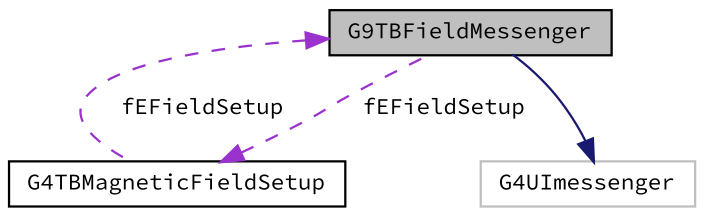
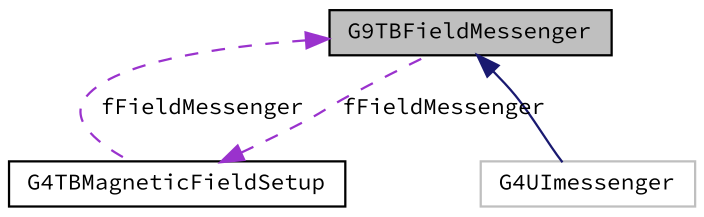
edge "G9TBFieldMessenger" -> "G4UImessenger": reversed
edge "G4TBMagneticFieldSetup" -> "G9TBFieldMessenger": label " fEFieldSetup" -> " fFieldMessenger"
edge "G9TBFieldMessenger" -> "G4TBMagneticFieldSetup": label " fEFieldSetup" -> " fFieldMessenger"
